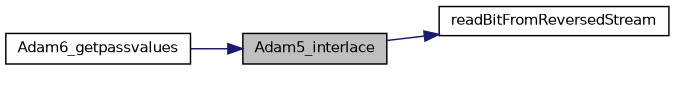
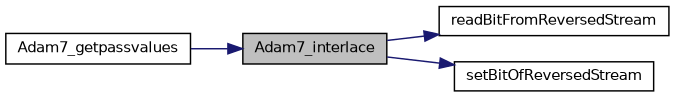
node "Adam6_getpassvalues": label "Adam6_getpassvalues" -> "Adam7_getpassvalues"
node "Adam5_interlace": label "Adam5_interlace" -> "Adam7_interlace"
node "setBitOfReversedStream": added
